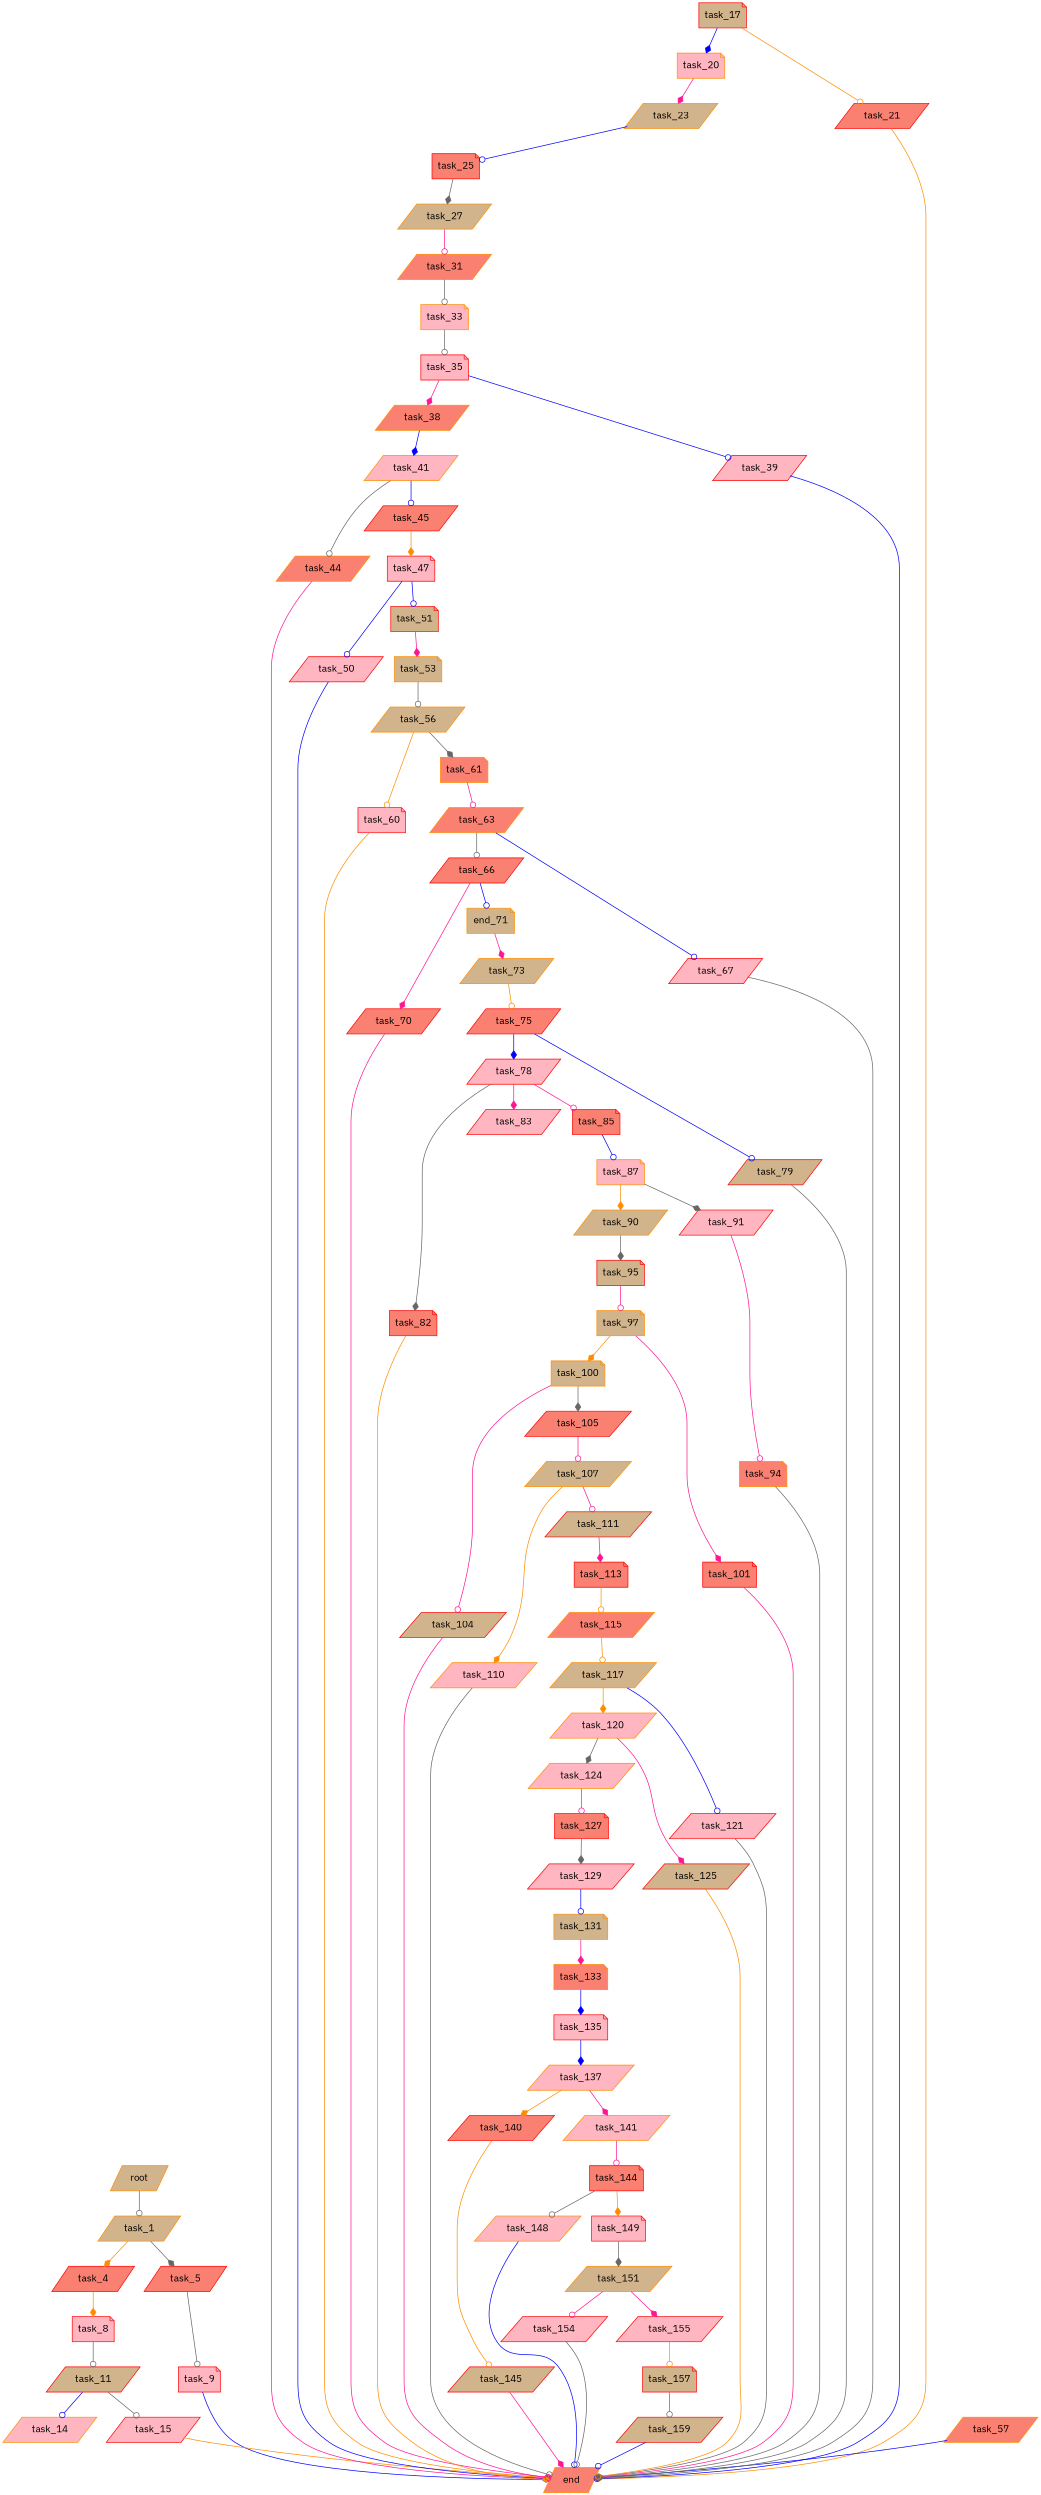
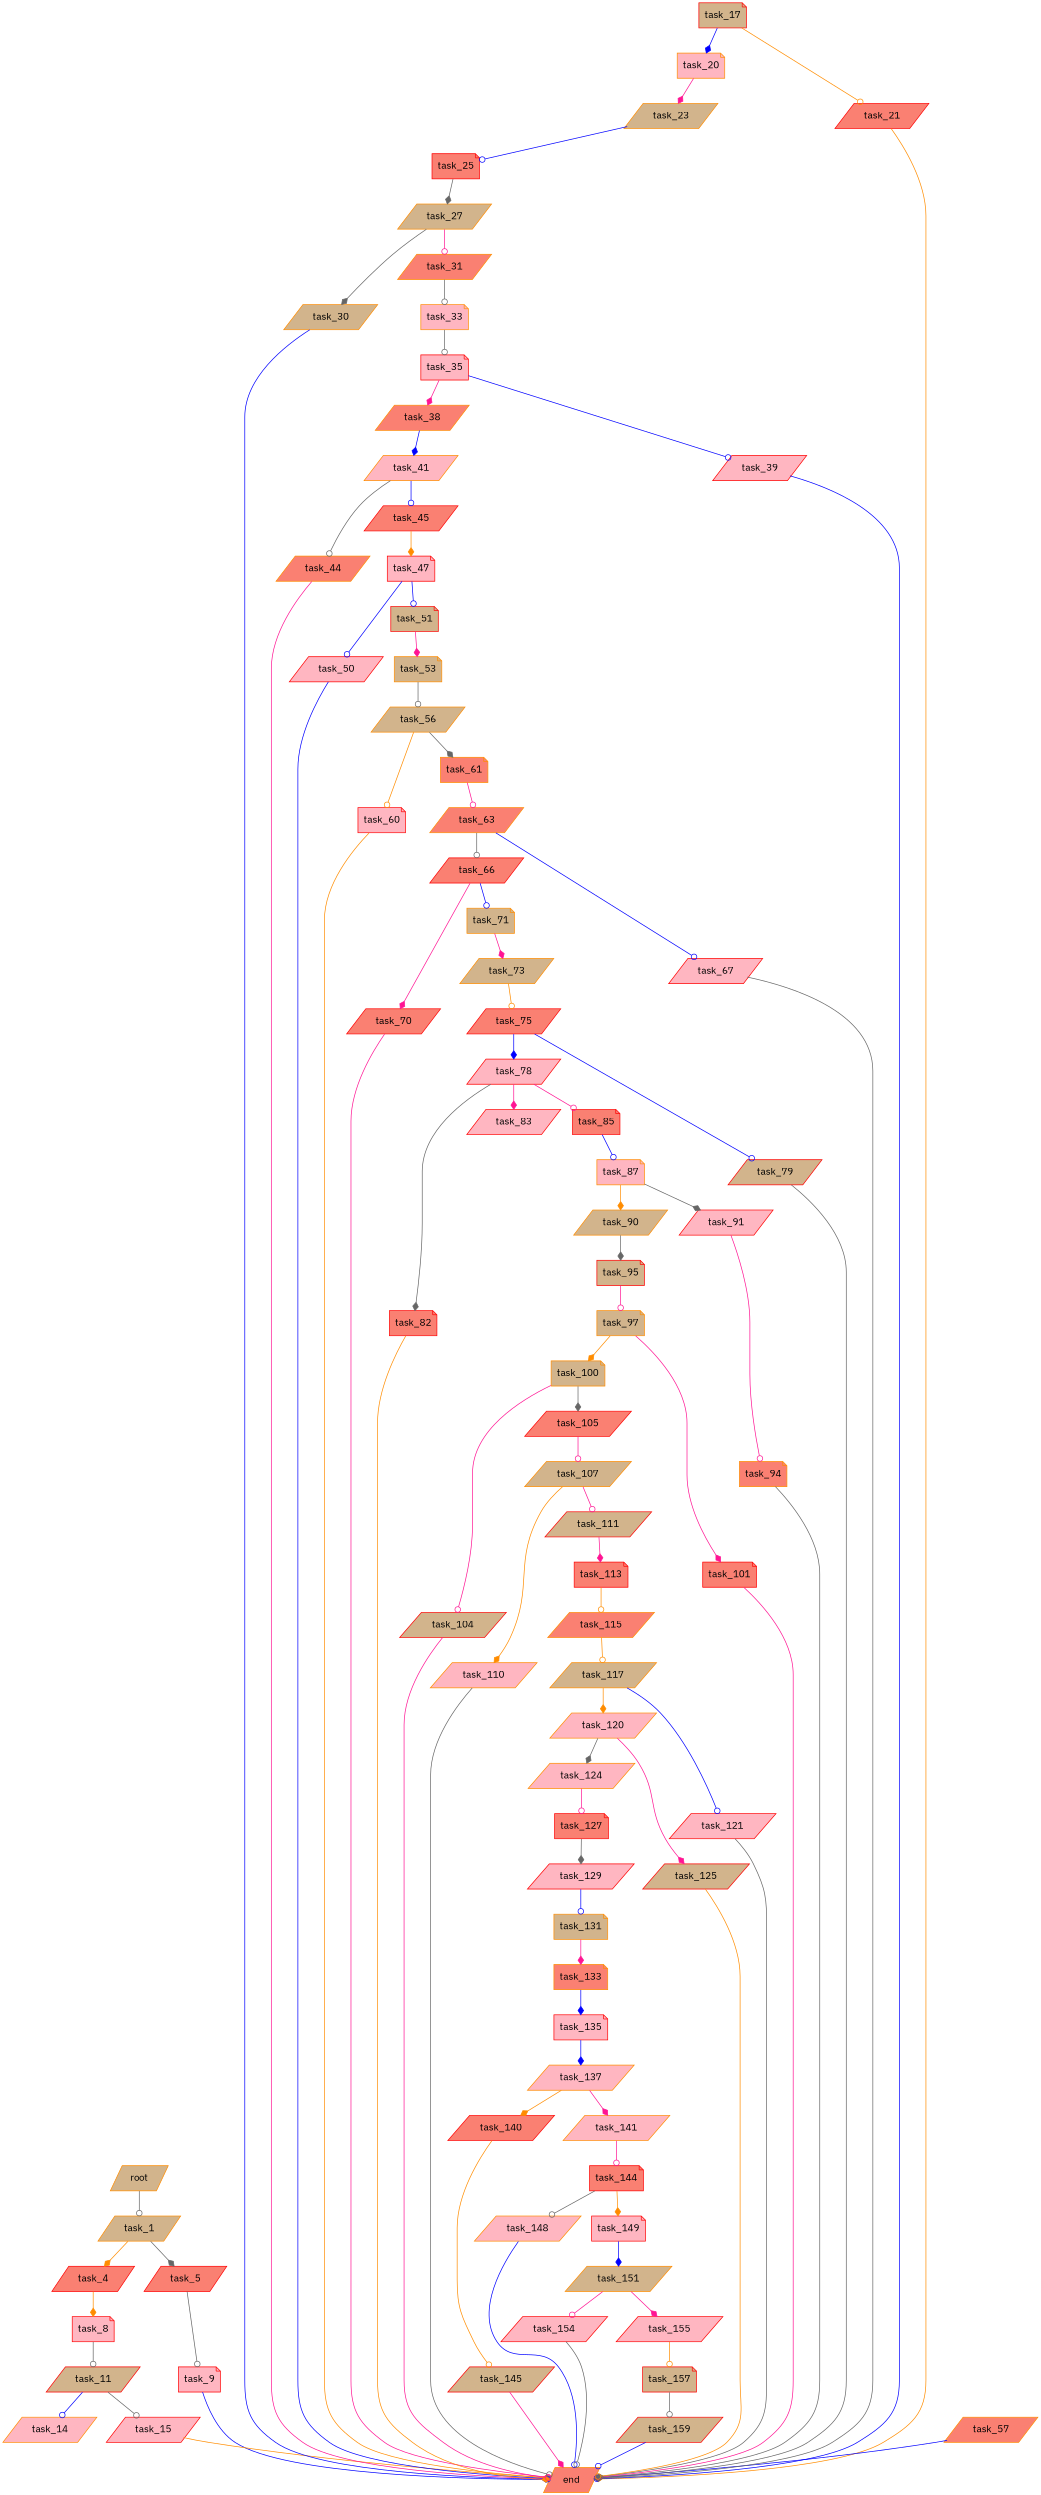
node "task_30": added
node "end_71": label "end_71" -> "task_71"
edge "task_149" -> "task_151": color gray40 -> blue
